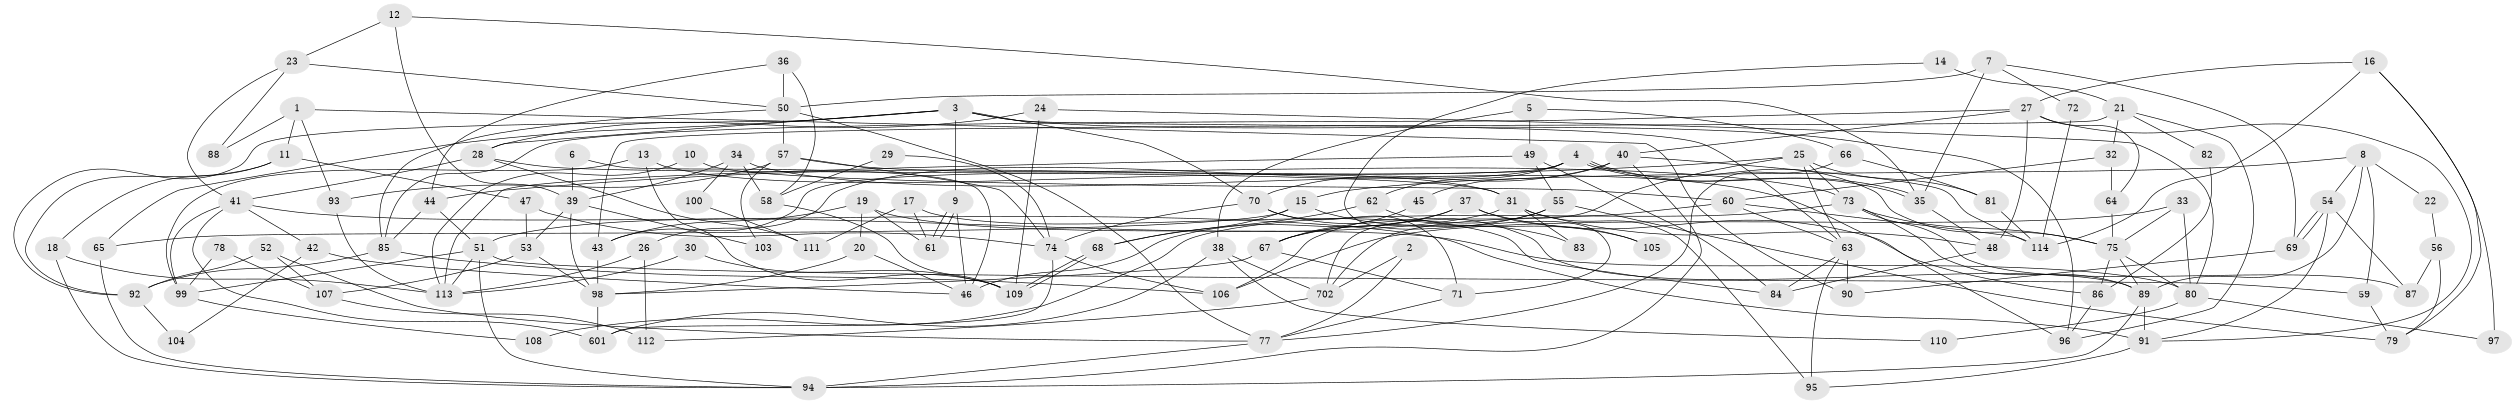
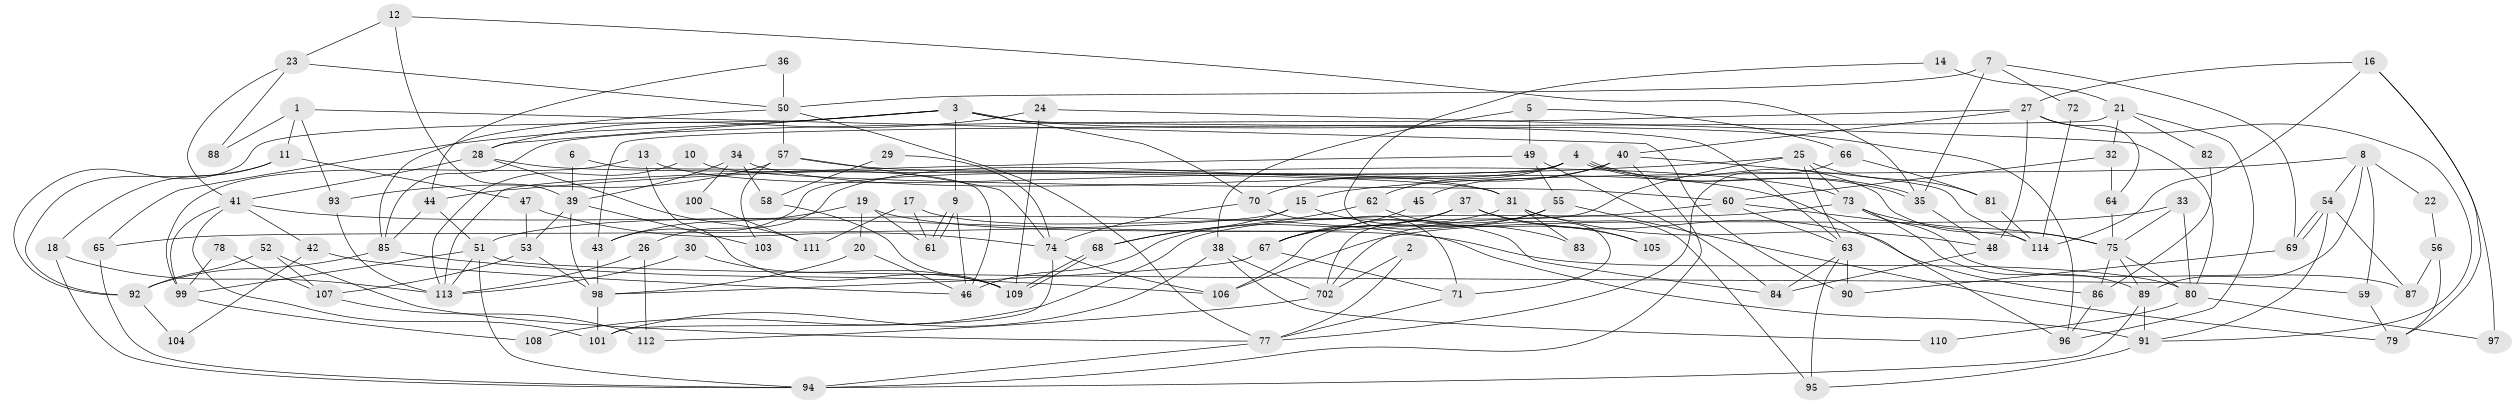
edge "36" -- "58": removed
edge "70" -- "89": removed
node "601": label "601" -> "101"
